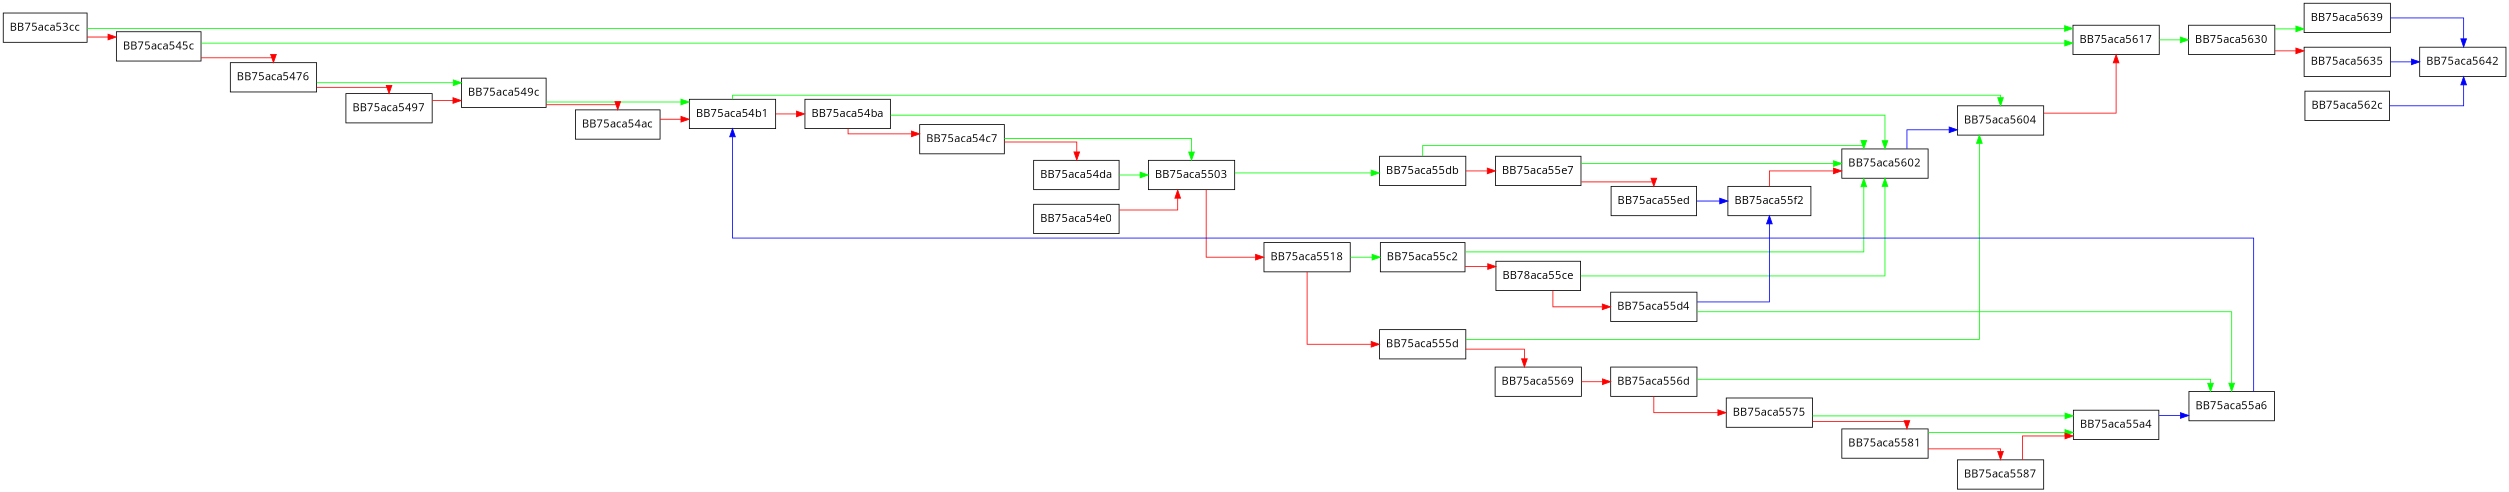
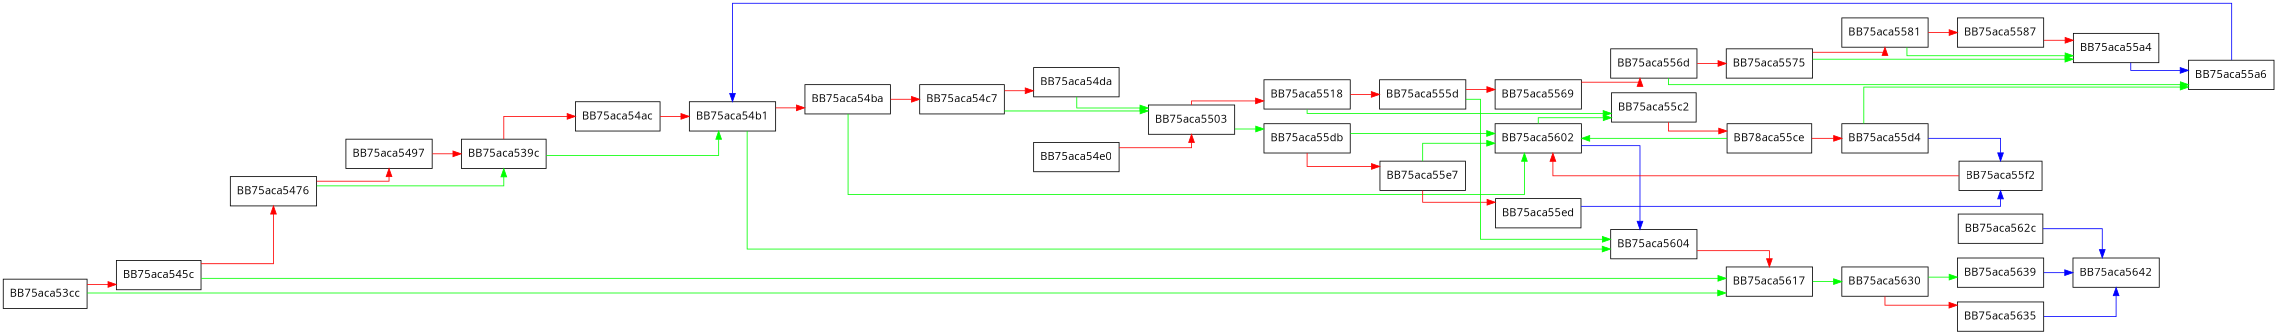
node "BB75aca549c": label "BB75aca549c" -> "BB75aca539c"
edge "BB75aca55c2" -> "BB75aca5602": reversed
